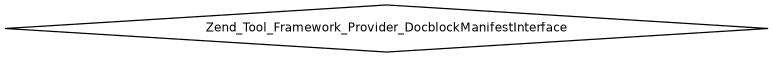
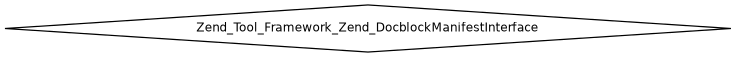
node "Zend_Tool_Framework_Provider_DocblockManifestInterface": label "Zend_Tool_Framework_Provider_DocblockManifestInterface" -> "Zend_Tool_Framework_Zend_DocblockManifestInterface"
